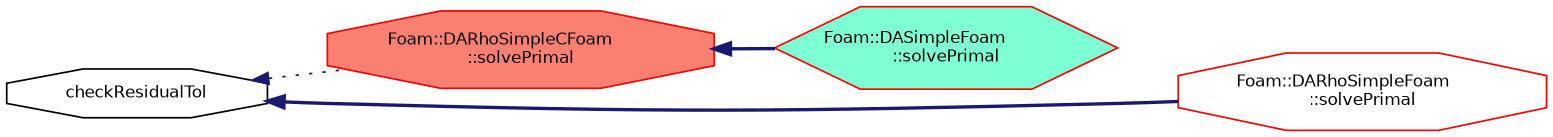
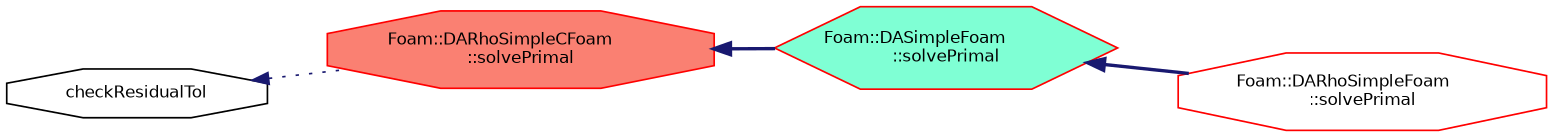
edge "Foam::DARhoSimpleFoam ::solvePrimal" -> "checkResidualTol": now "Foam::DARhoSimpleFoam ::solvePrimal" -> "Foam::DASimpleFoam ::solvePrimal"
